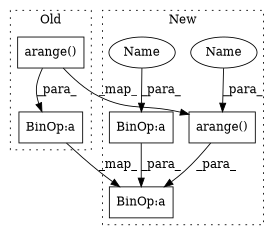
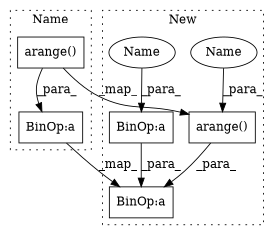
cluster "Old": label "Old" -> "Name"
